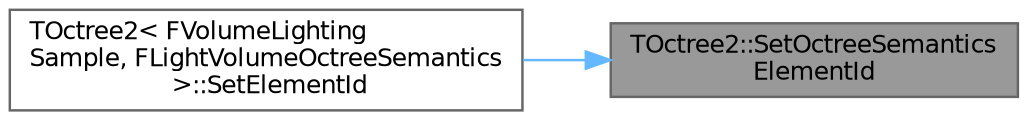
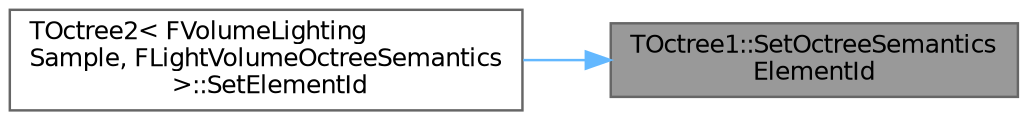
node "TOctree2::SetOctreeSemantics ElementId": label "TOctree2::SetOctreeSemantics ElementId" -> "TOctree1::SetOctreeSemantics ElementId"
